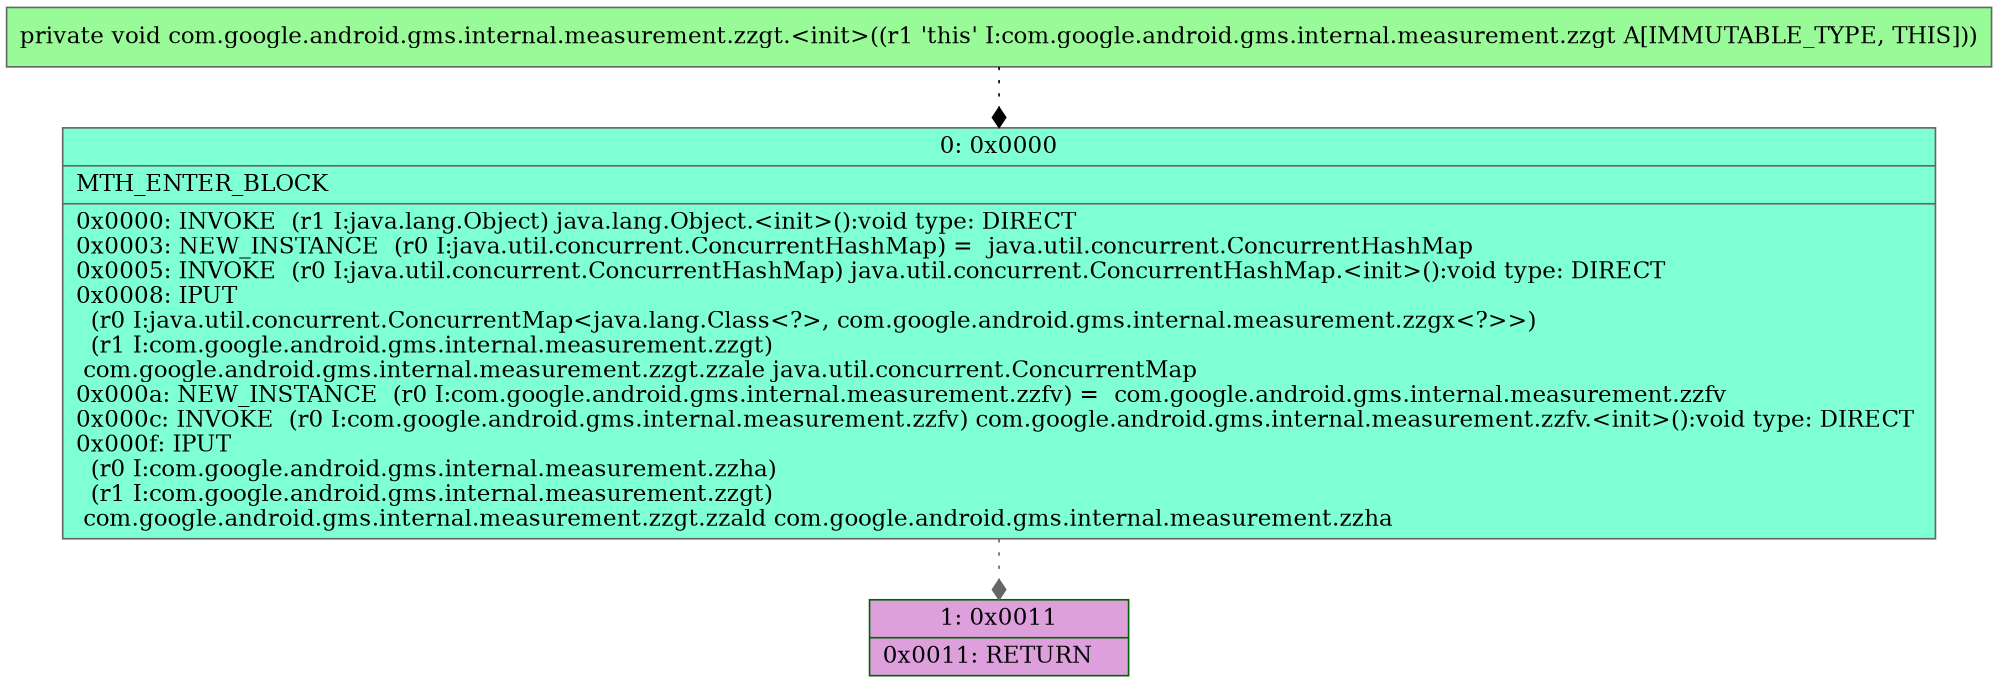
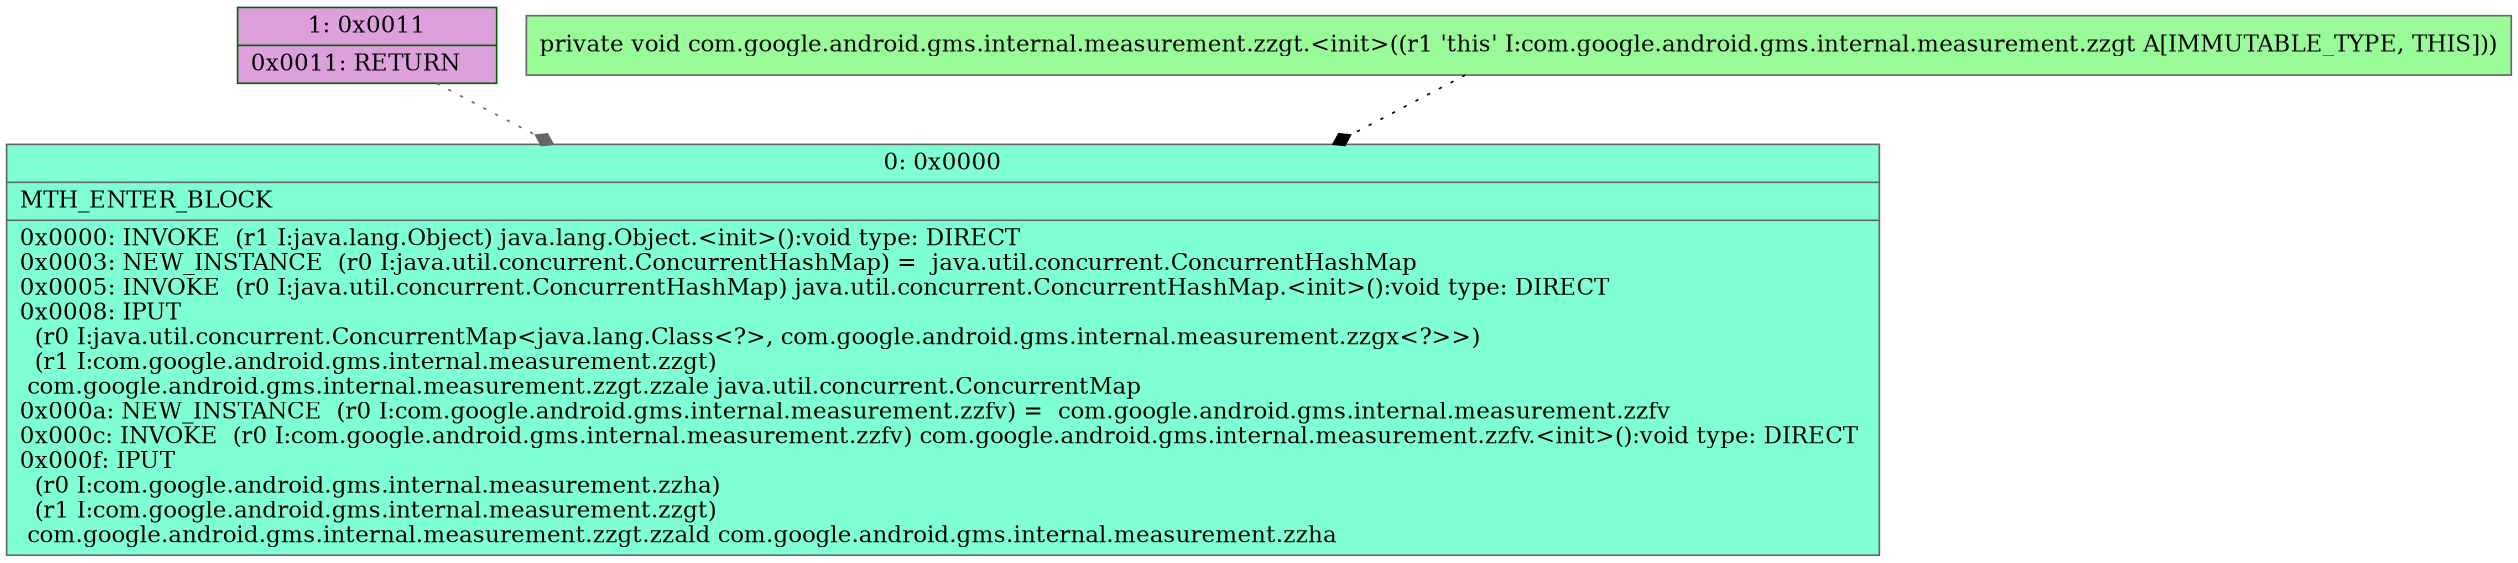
edge "0: 0x0000" -> "1: 0x0011": reversed
